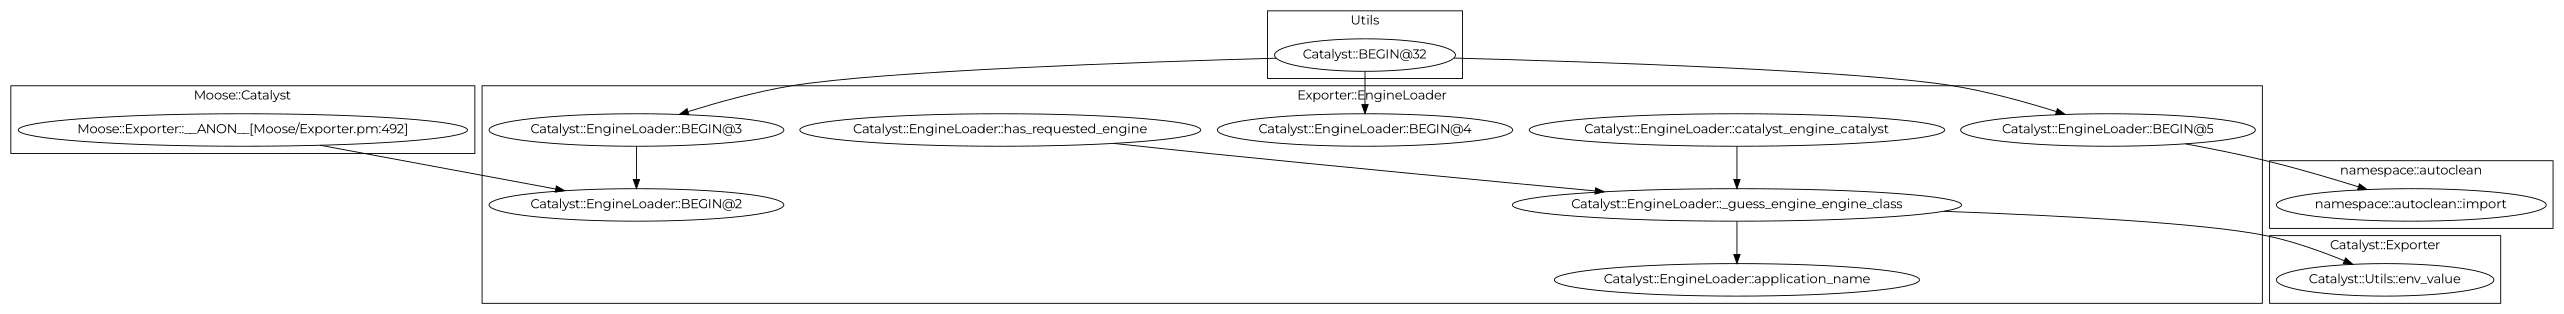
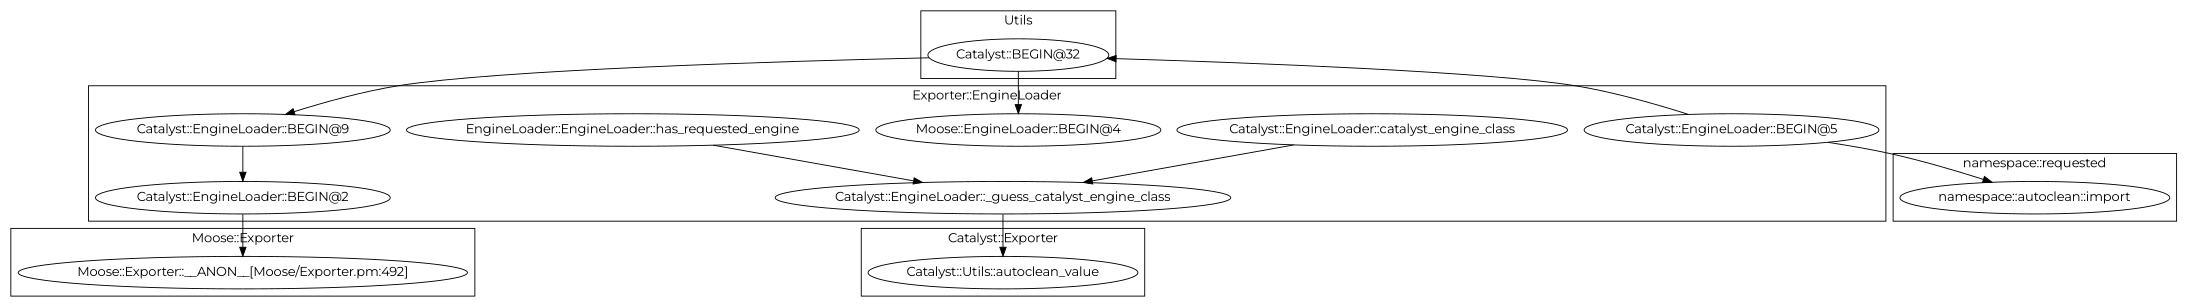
edge "Catalyst::BEGIN@32" -> "Catalyst::EngineLoader::BEGIN@5": reversed
cluster "Moose::Catalyst": label "Moose::Catalyst" -> "Moose::Exporter"
node "Catalyst::EngineLoader::BEGIN@3": label "Catalyst::EngineLoader::BEGIN@3" -> "Catalyst::EngineLoader::BEGIN@9"
node "Catalyst::EngineLoader::has_requested_engine": label "Catalyst::EngineLoader::has_requested_engine" -> "EngineLoader::EngineLoader::has_requested_engine"
node "Catalyst::EngineLoader::BEGIN@4": label "Catalyst::EngineLoader::BEGIN@4" -> "Moose::EngineLoader::BEGIN@4"
node "Catalyst::EngineLoader::catalyst_engine_catalyst": label "Catalyst::EngineLoader::catalyst_engine_catalyst" -> "Catalyst::EngineLoader::catalyst_engine_class"
edge "Moose::Exporter::__ANON__[Moose/Exporter.pm:492]" -> "Catalyst::EngineLoader::BEGIN@2": reversed
cluster "namespace::autoclean": label "namespace::autoclean" -> "namespace::requested"
node "Catalyst::EngineLoader::_guess_engine_engine_class": label "Catalyst::EngineLoader::_guess_engine_engine_class" -> "Catalyst::EngineLoader::_guess_catalyst_engine_class"
node "Catalyst::EngineLoader::application_name": removed
node "Catalyst::Utils::env_value": label "Catalyst::Utils::env_value" -> "Catalyst::Utils::autoclean_value"
